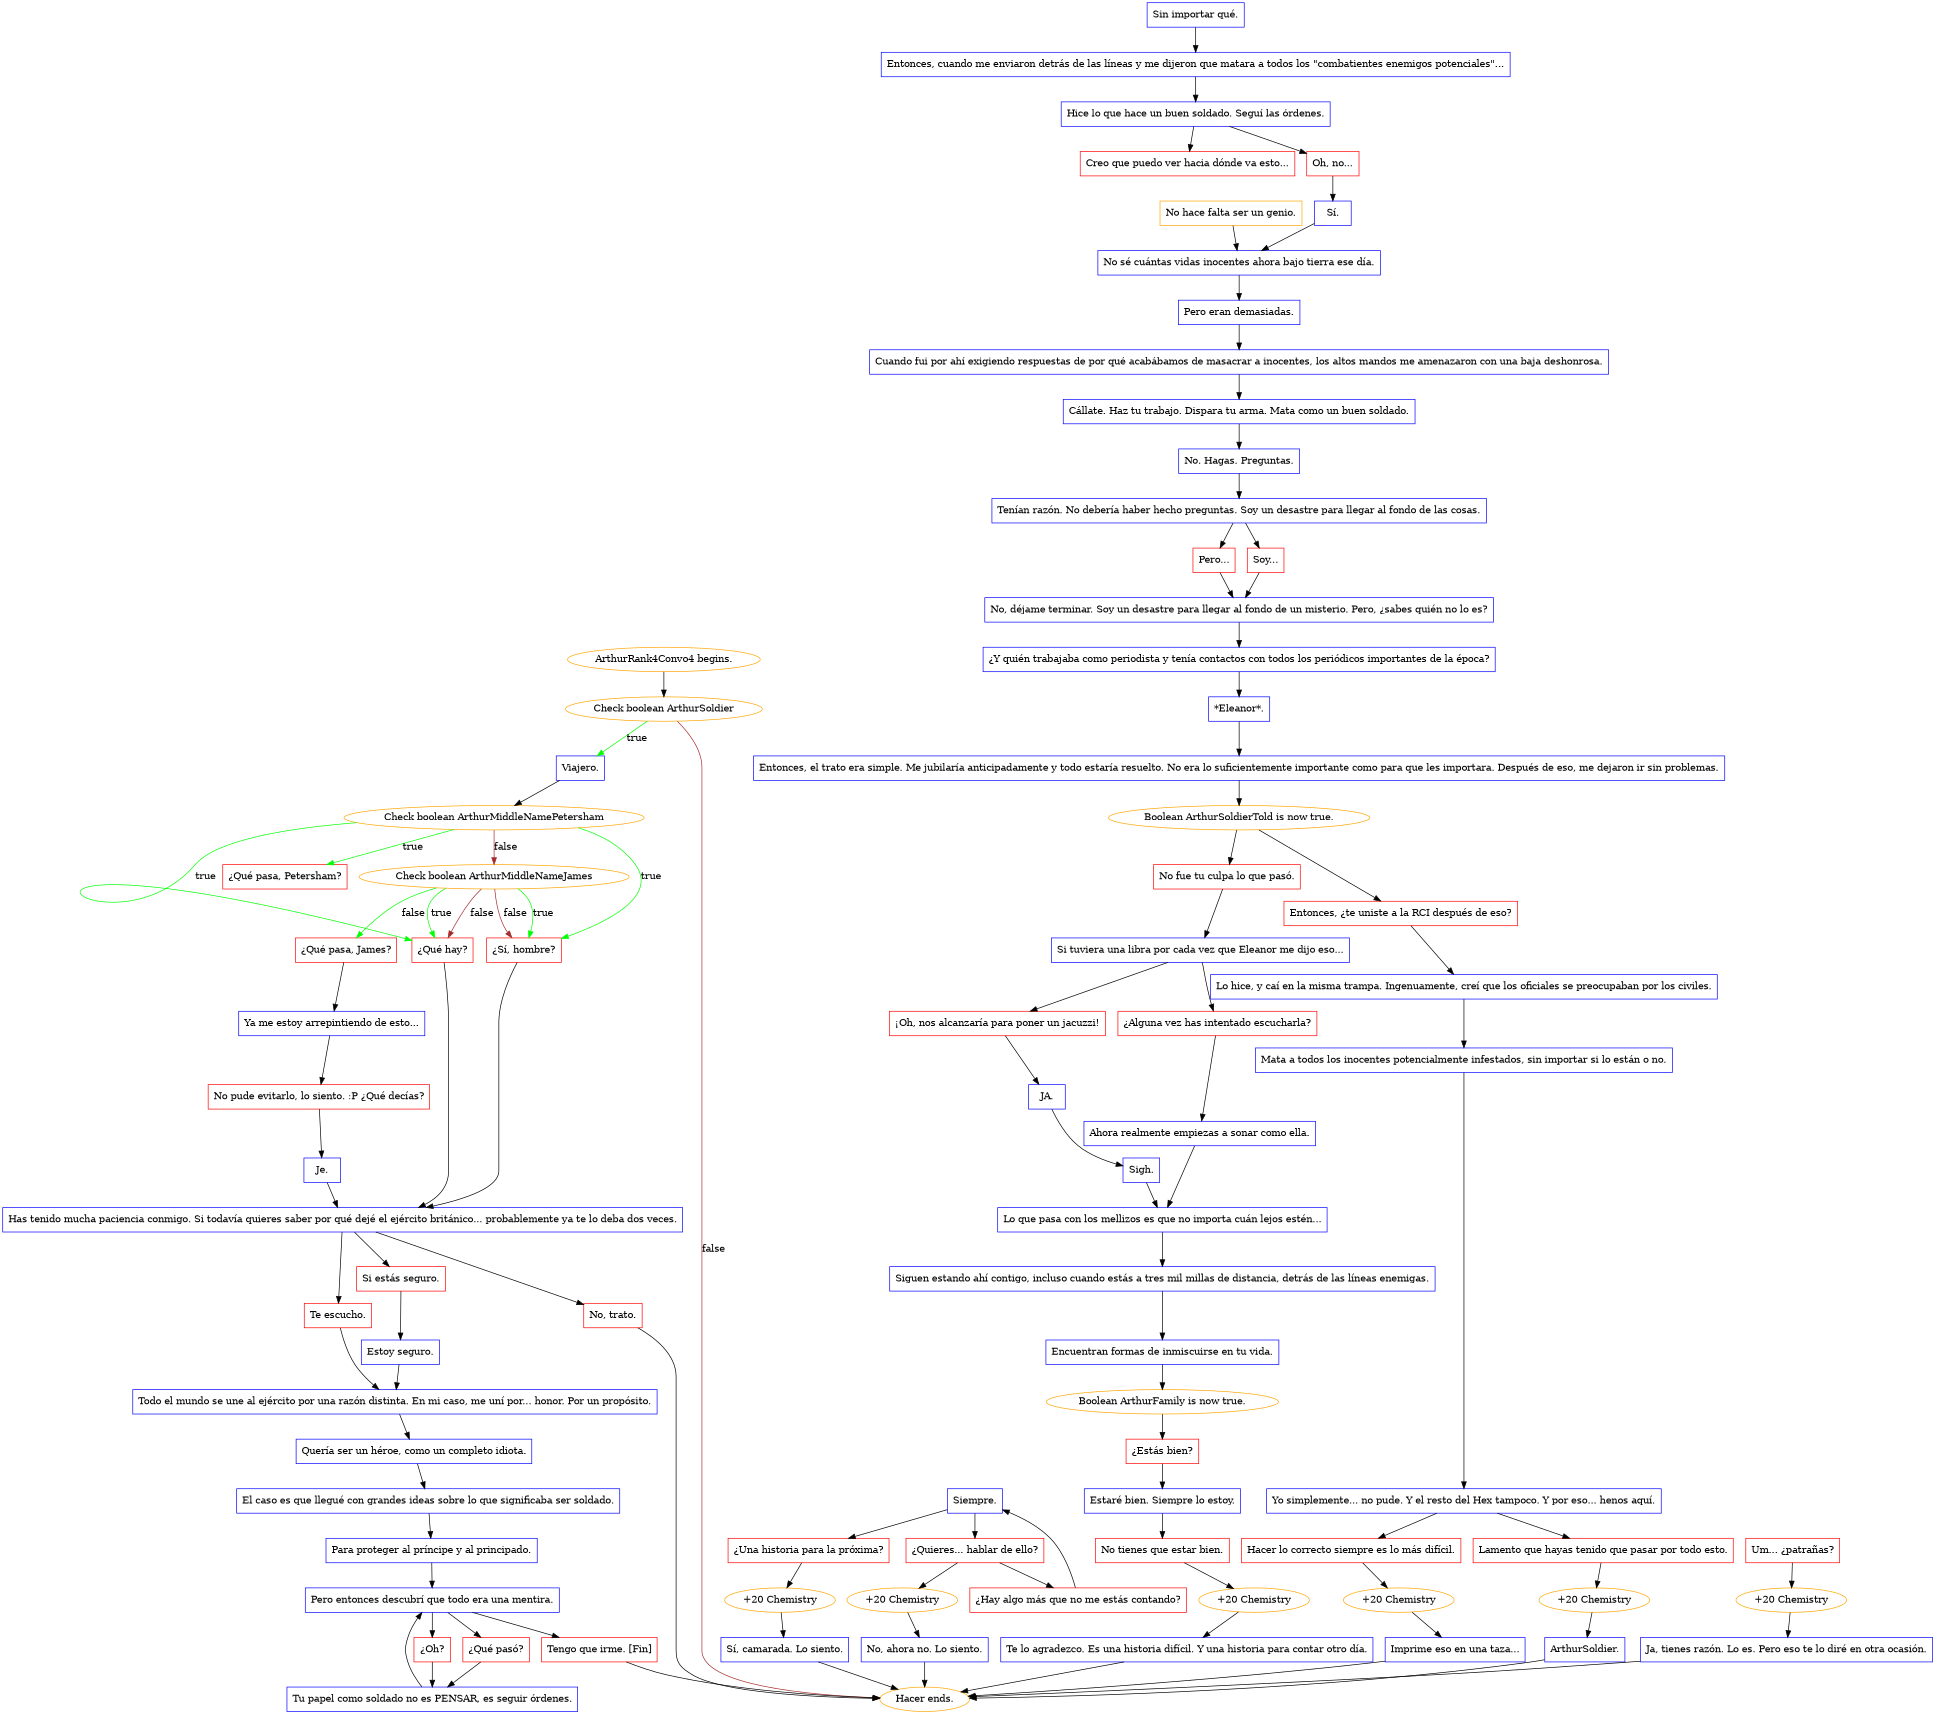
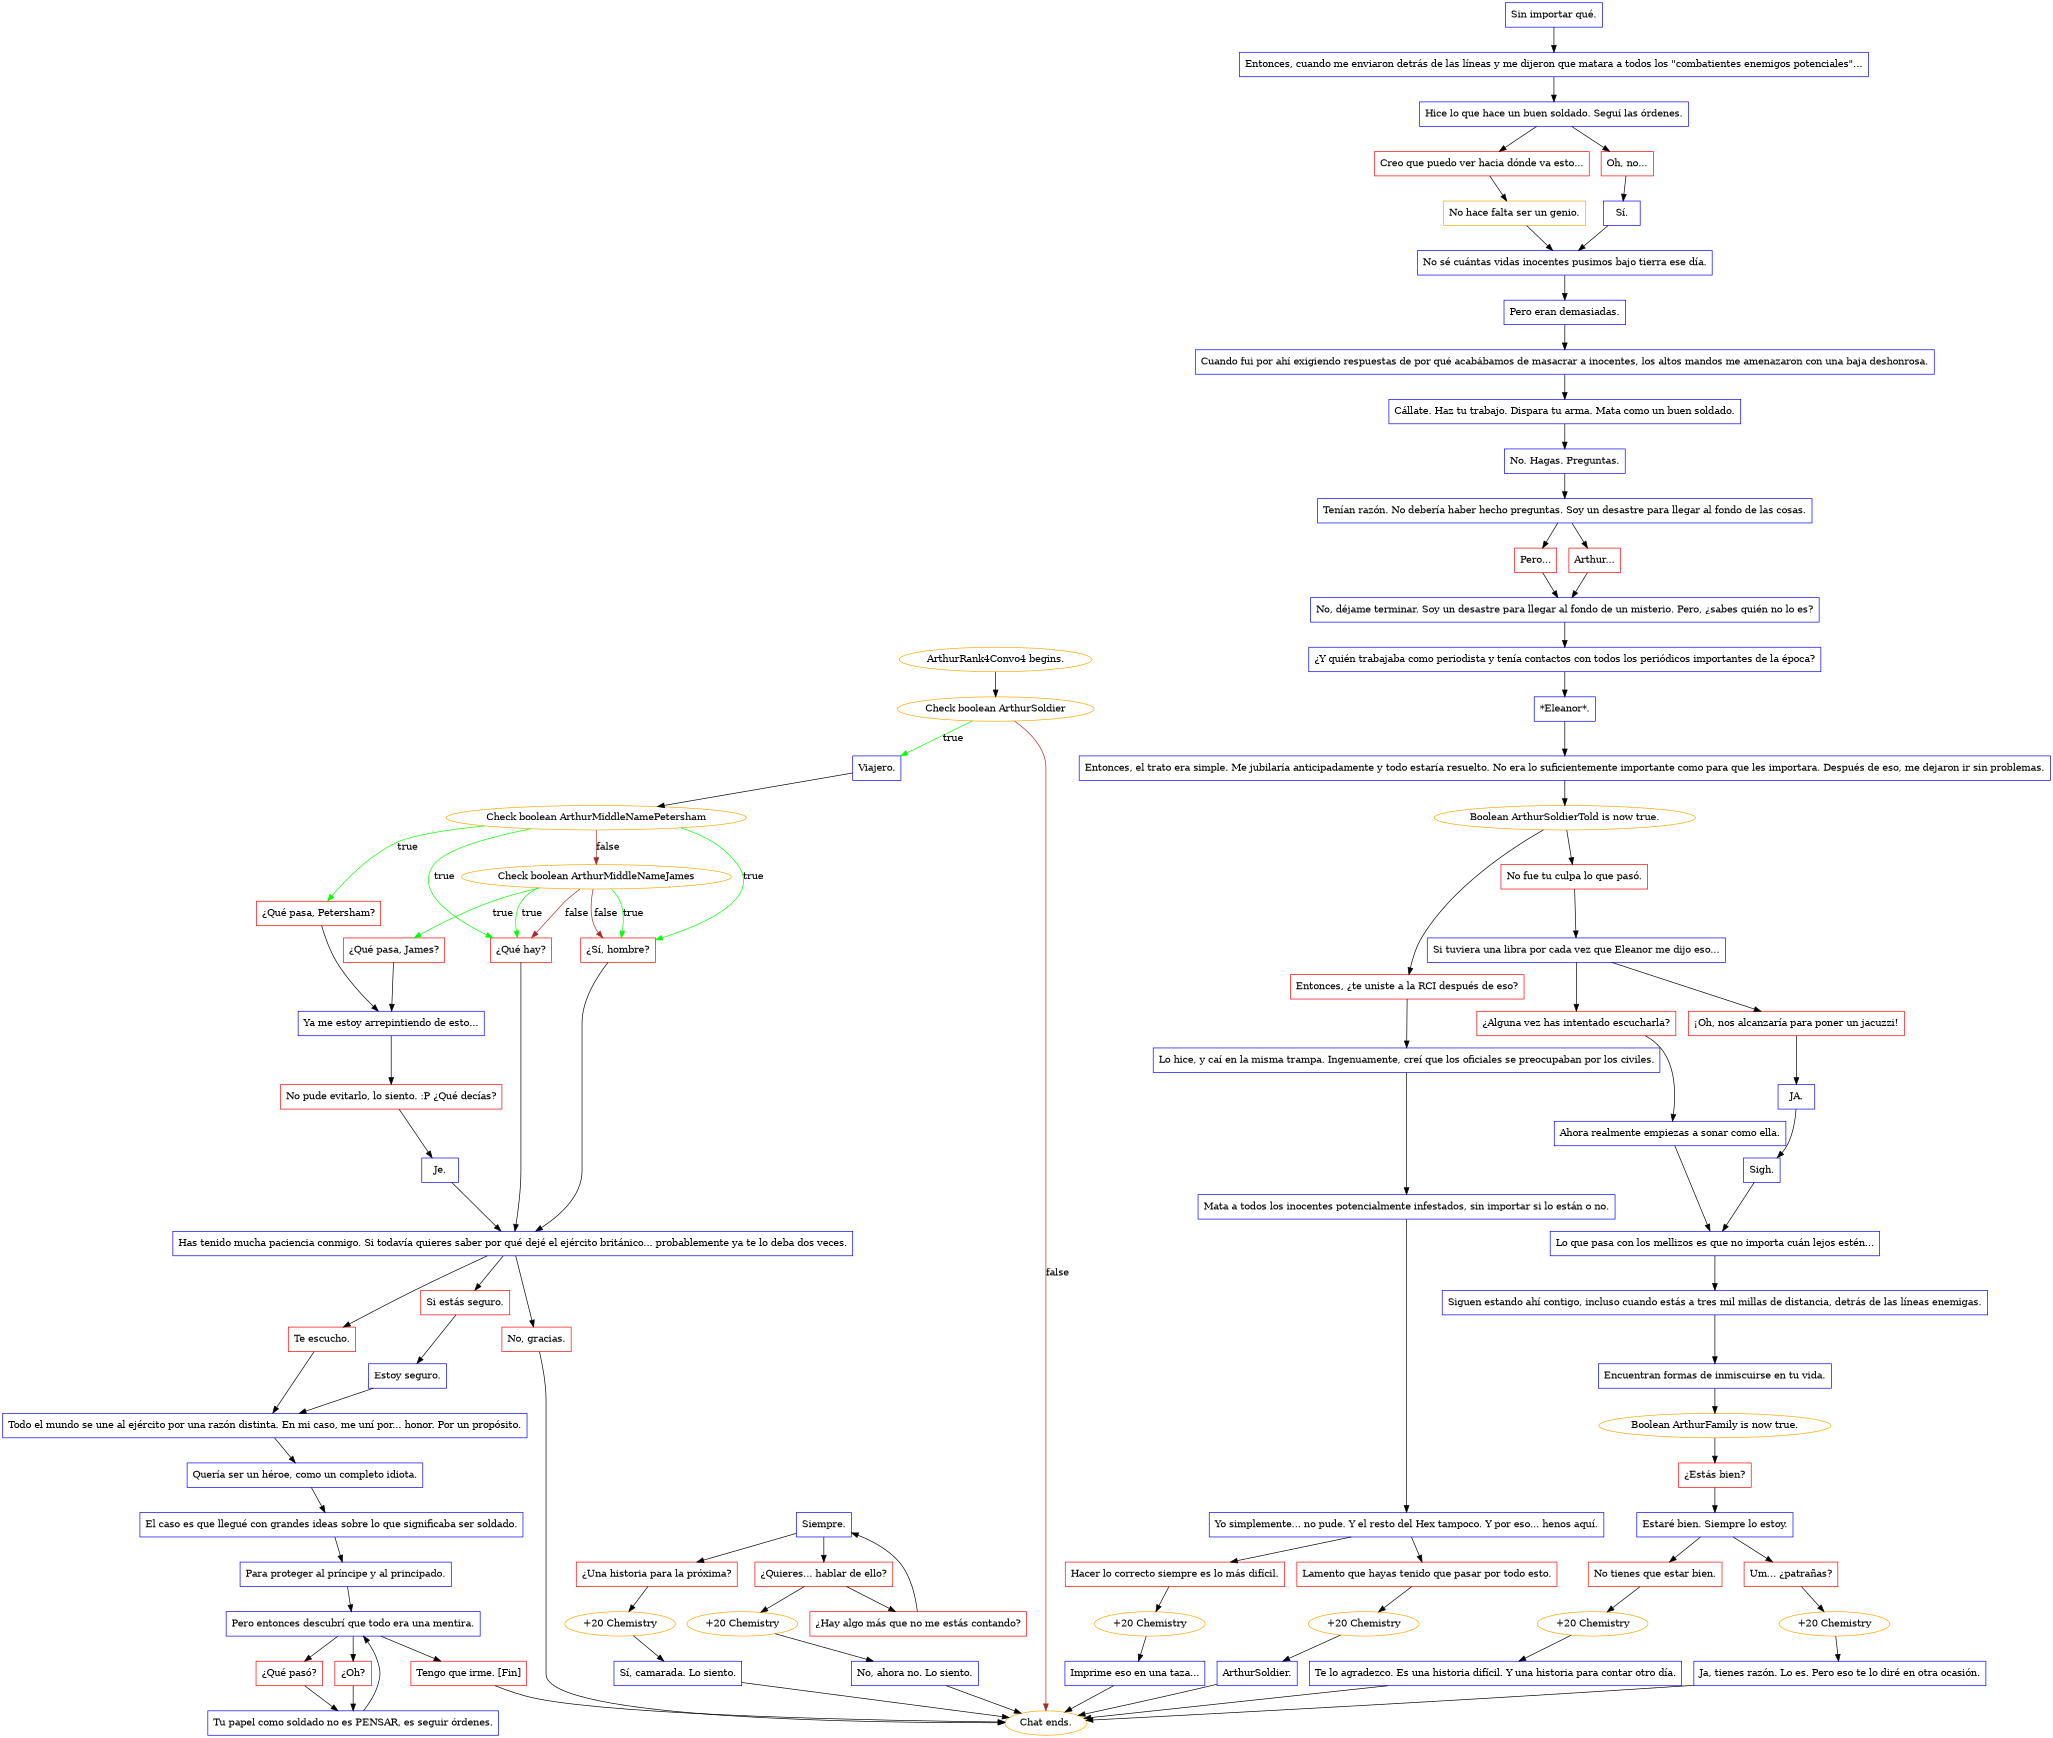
edge "Creo que puedo ver hacia dónde va esto..." -> "No hace falta ser un genio.": added
node "No sé cuántas vidas inocentes ahora bajo tierra ese día.": label "No sé cuántas vidas inocentes ahora bajo tierra ese día." -> "No sé cuántas vidas inocentes pusimos bajo tierra ese día."
node "Soy...": label "Soy..." -> "Arthur..."
edge "Check boolean ArthurMiddleNameJames" -> "¿Qué pasa, James?": label "false" -> "true"
edge "¿Qué pasa, Petersham?" -> "Ya me estoy arrepintiendo de esto...": added
node "No, trato.": label "No, trato." -> "No, gracias."
edge "Estaré bien. Siempre lo estoy." -> "Um... ¿patrañas?": added
node "Hacer ends.": label "Hacer ends." -> "Chat ends."
